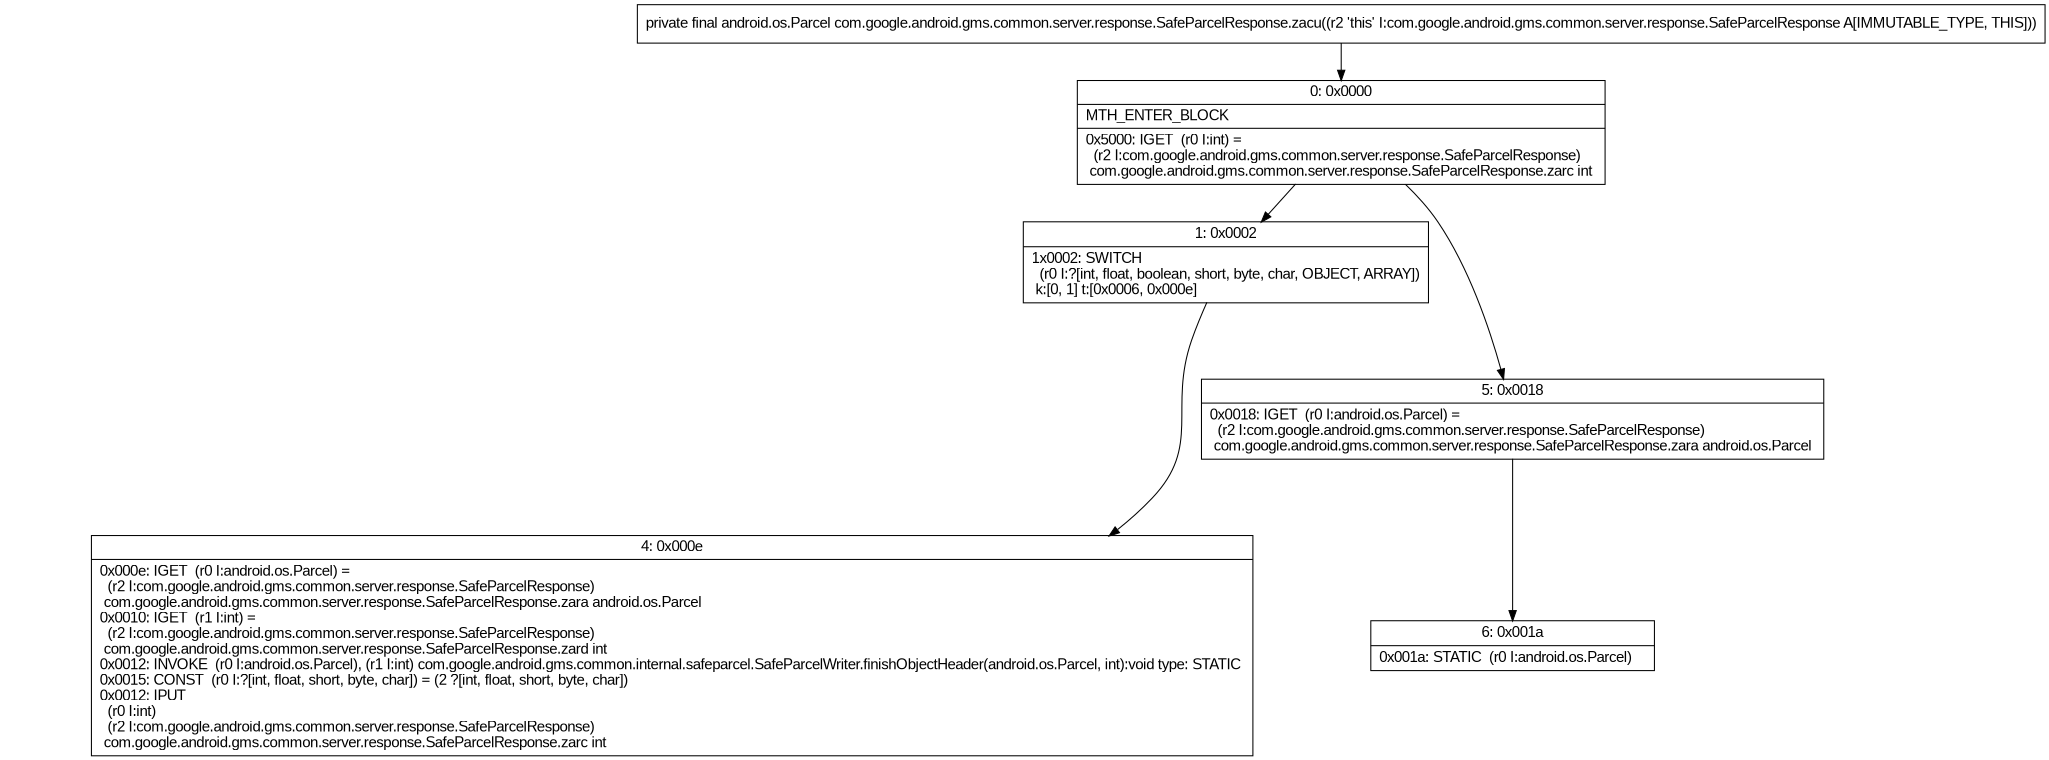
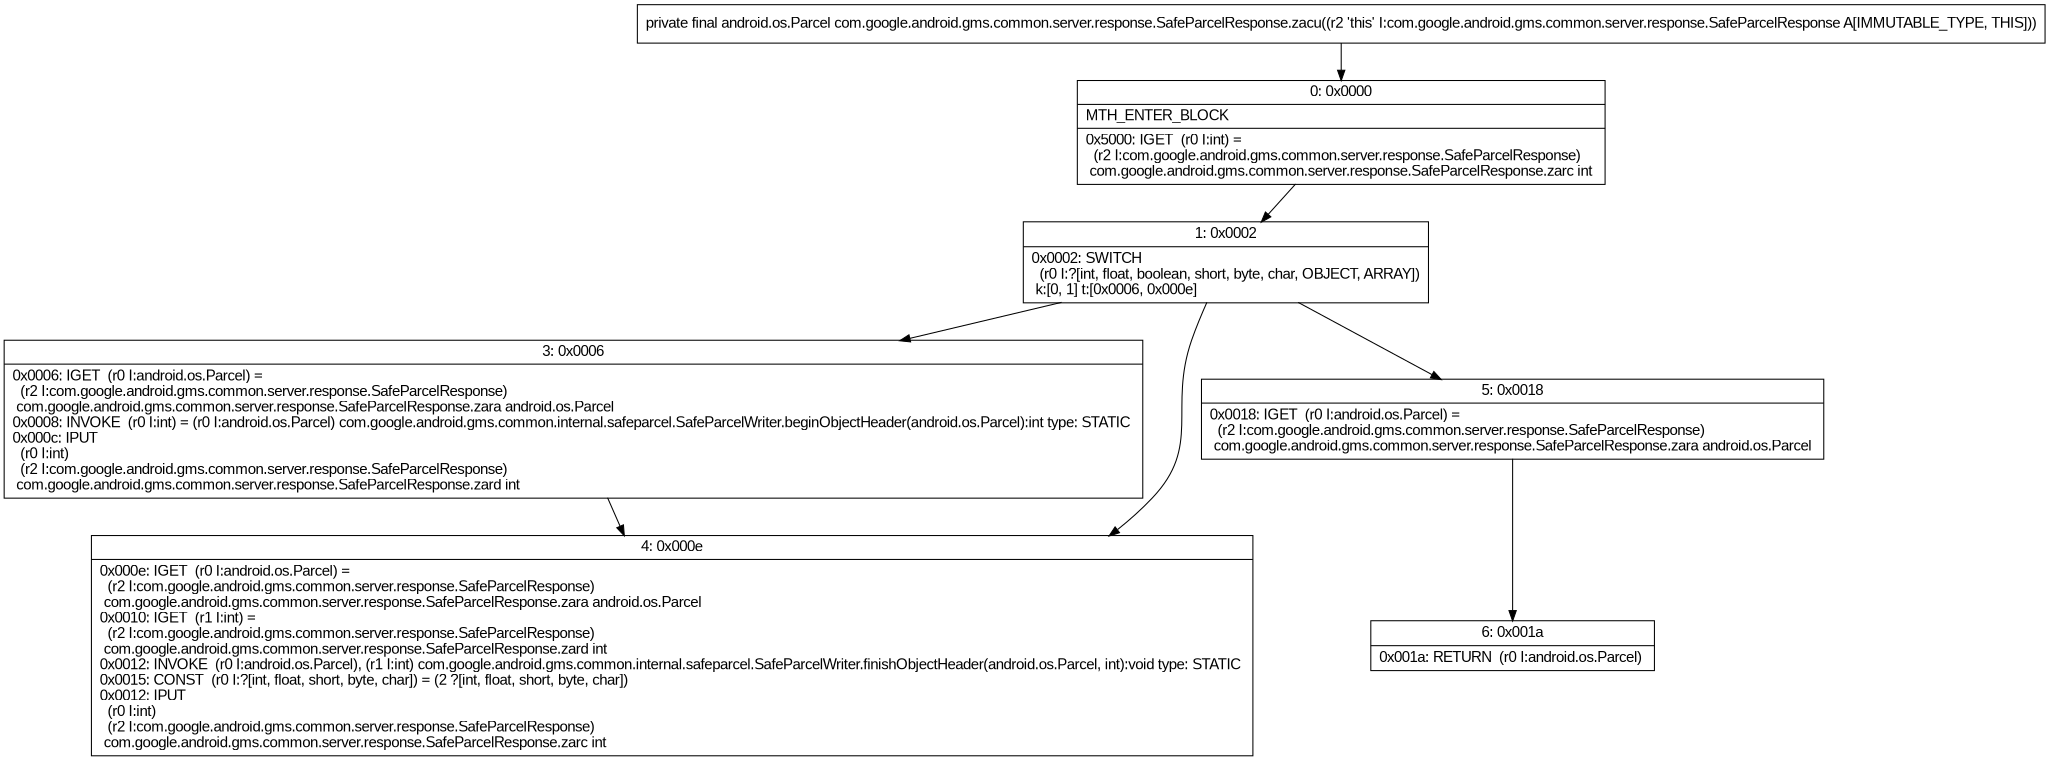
node "1: 0x0002": text "1x0002: SWITCH" -> "0x0002: SWITCH"
edge "0: 0x0000" -> "5: 0x0018": now "1: 0x0002" -> "5: 0x0018"
node "3: 0x0006": added
node "6: 0x001a": text "0x001a: STATIC  (r0 I:android.os.Parcel)" -> "0x001a: RETURN  (r0 I:android.os.Parcel)"
